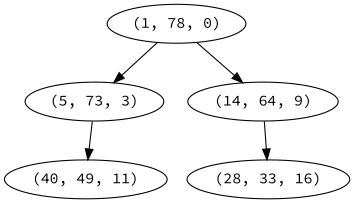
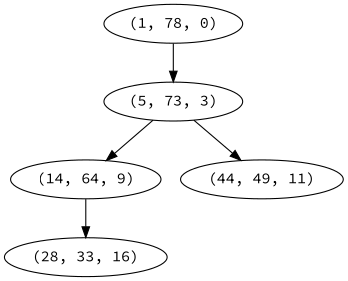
edge "(1, 78, 0)" -> "(14, 64, 9)": now "(5, 73, 3)" -> "(14, 64, 9)"
node "(40, 49, 11)": label "(40, 49, 11)" -> "(44, 49, 11)"
